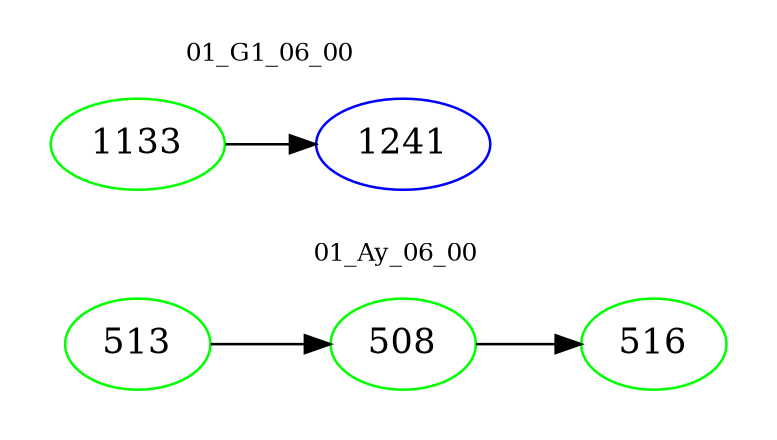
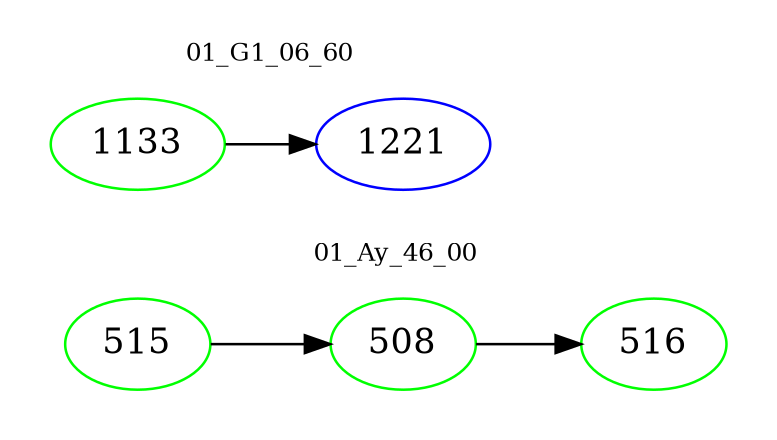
cluster "01_G1_06_00": label "01_G1_06_00" -> "01_G1_06_60"
node "1241": label "1241" -> "1221"
cluster "01_Ay_06_00": label "01_Ay_06_00" -> "01_Ay_46_00"
node "513": label "513" -> "515"
